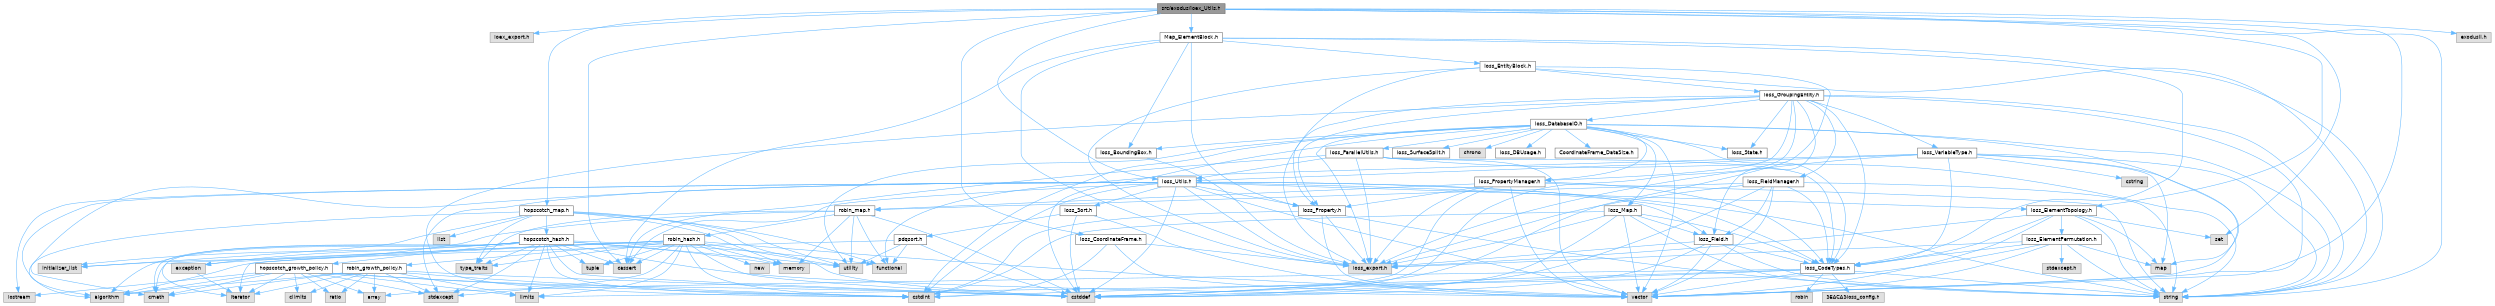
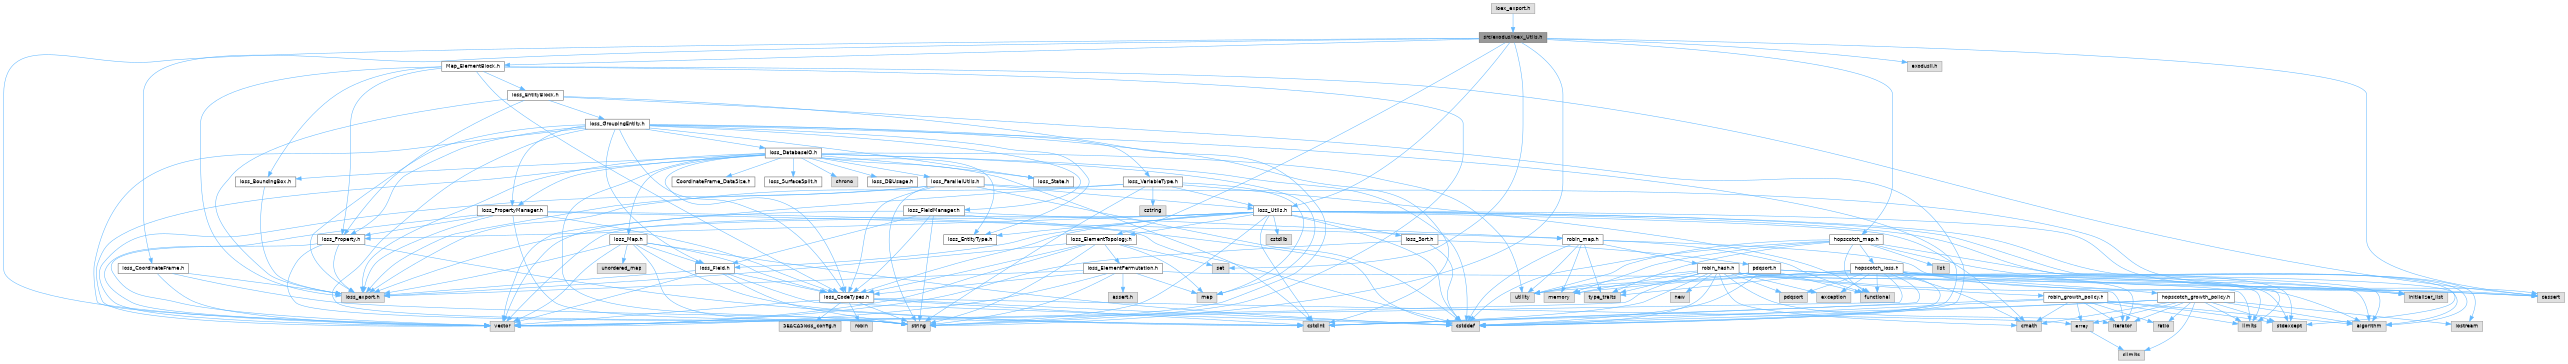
edge "src/exodus/Ioex_Utils.h" -> "ioex_export.h": reversed
edge "Ioss_FieldManager.h" -> "ioss_export.h": removed
edge "Ioss_ParallelUtils.h" -> "cstddef": added
node "hopscotch_hash.h": label "hopscotch_hash.h" -> "hopscotch_ioss.h"
node "Ioss_EntityType.h": added
node "cstdlib": added
edge "Ioss_VariableType.h" -> "Ioss_CodeTypes.h": removed
node "tuple": label "tuple" -> "pdqsort"
node "unordered_map": added
node "stdexcept.h": label "stdexcept.h" -> "assert.h"
edge "robin_hash.h" -> "algorithm": added
edge "exception" -> "iterator": now "pdqsort.h" -> "iterator"
edge "robin_growth_policy.h" -> "climits": now "array" -> "climits"
